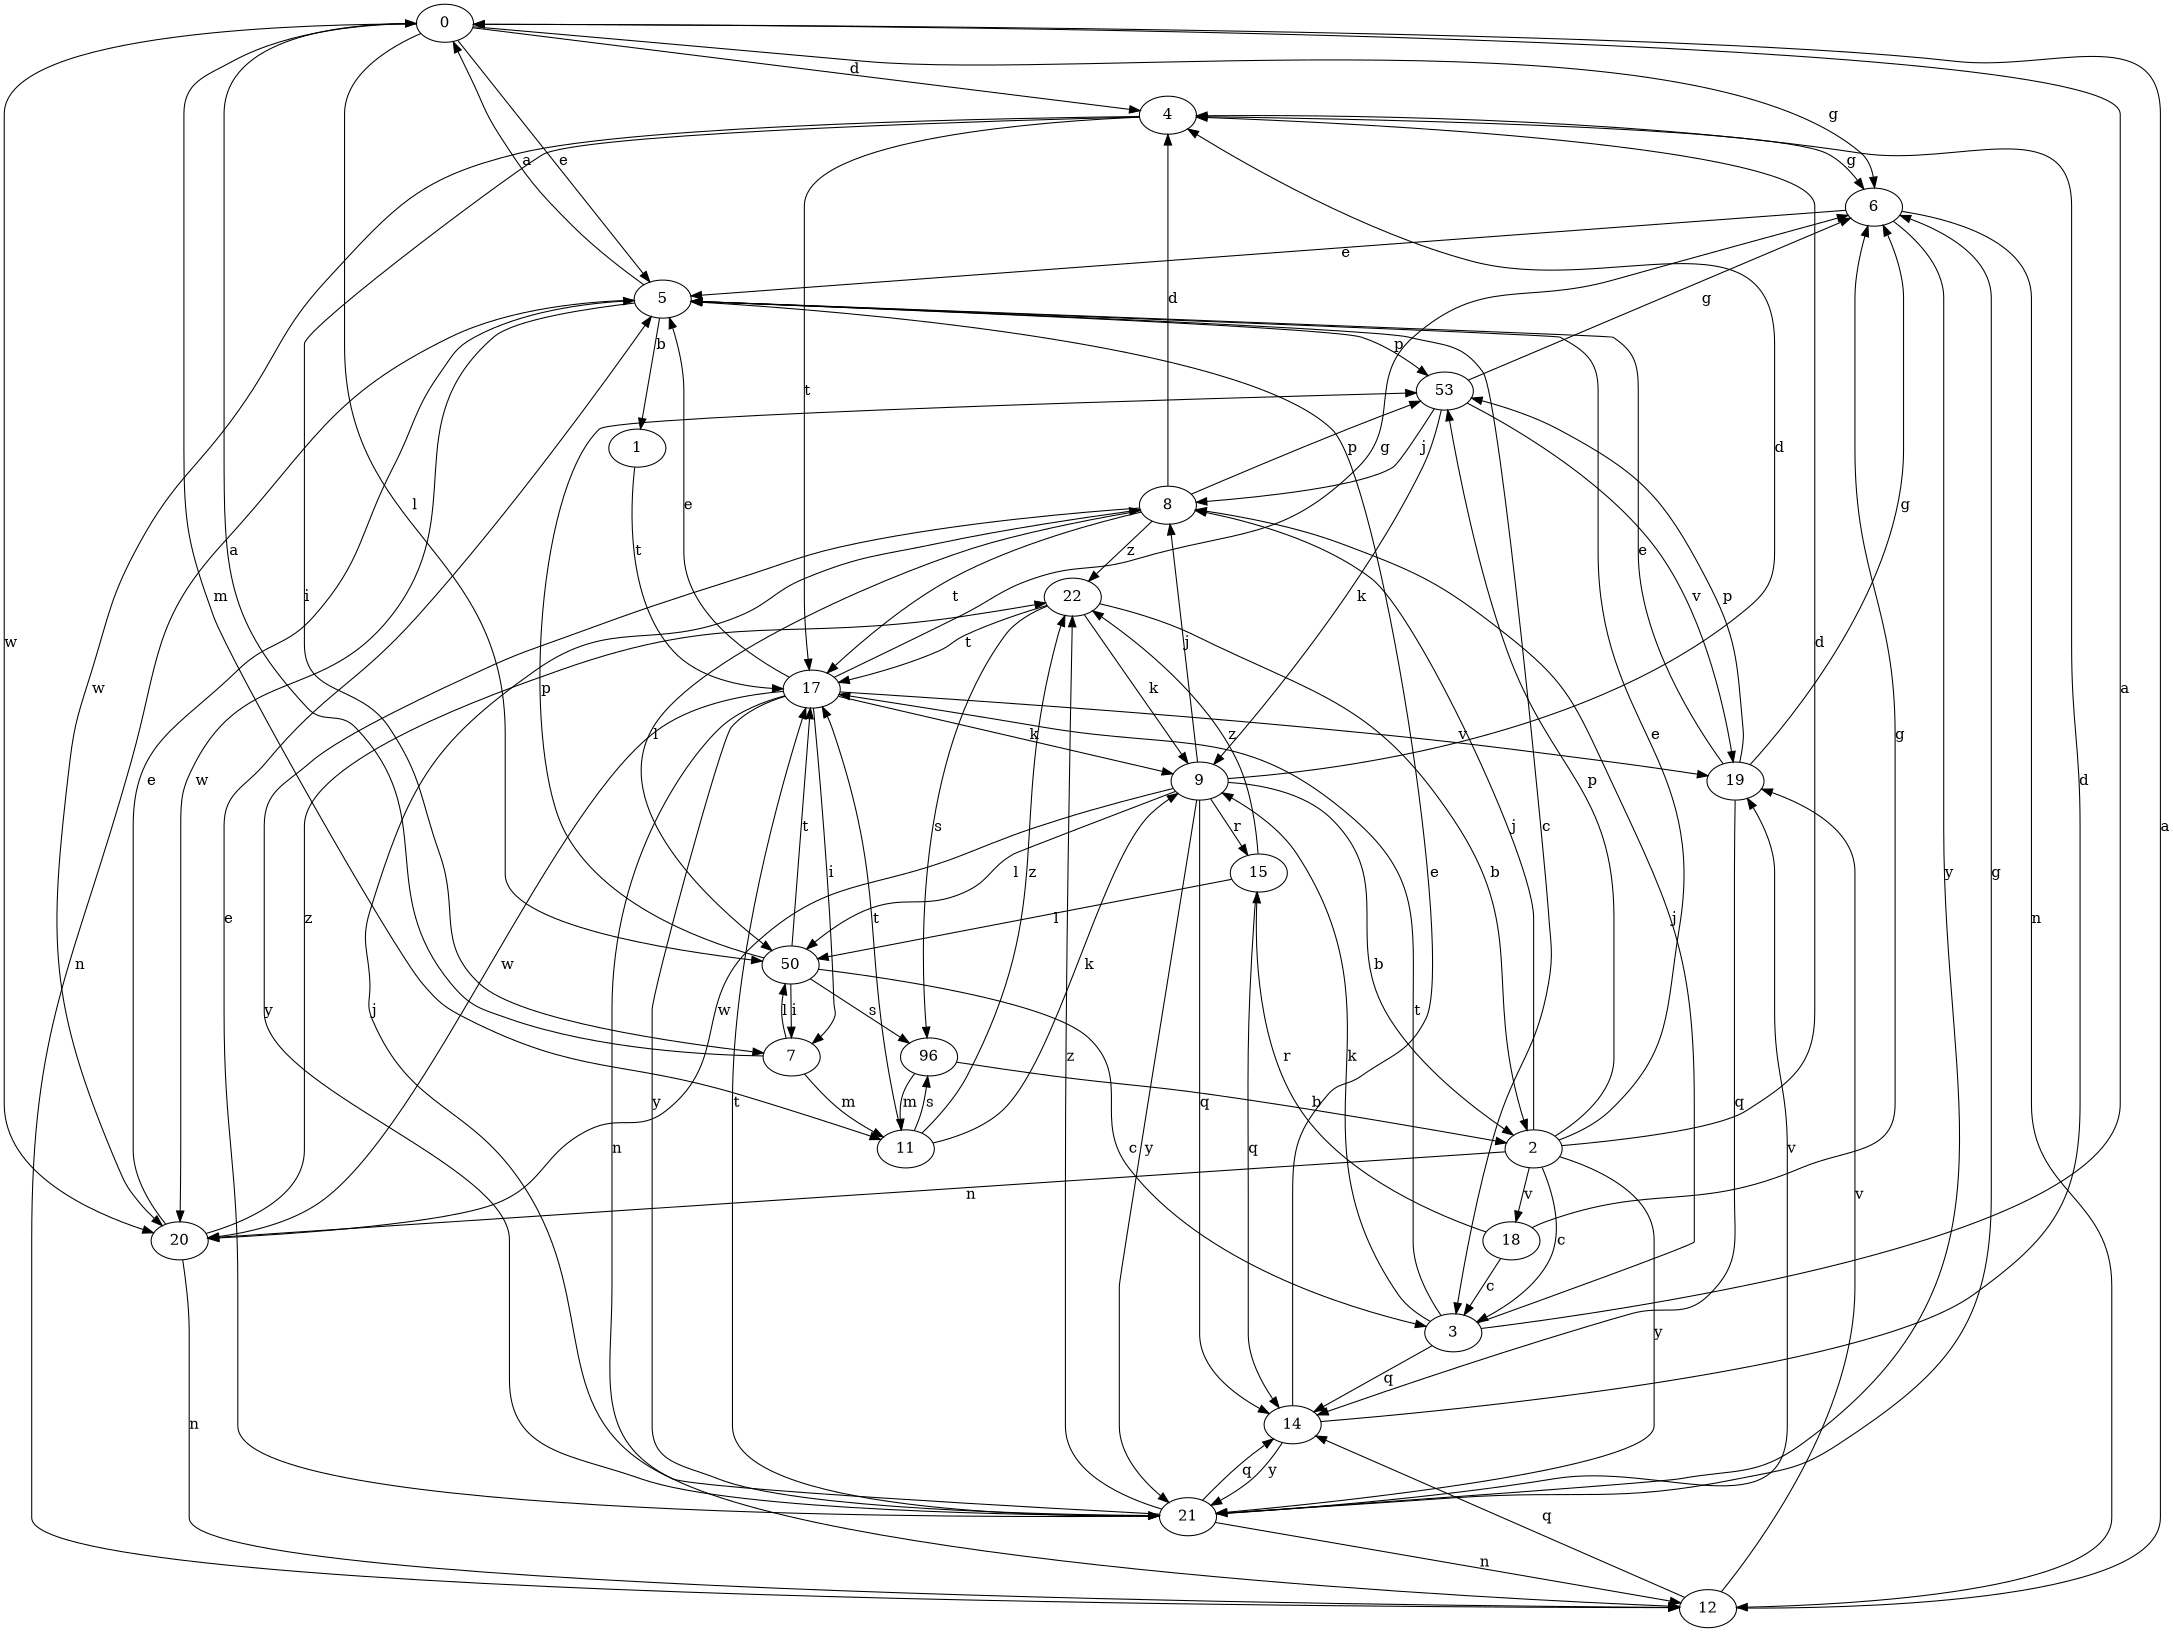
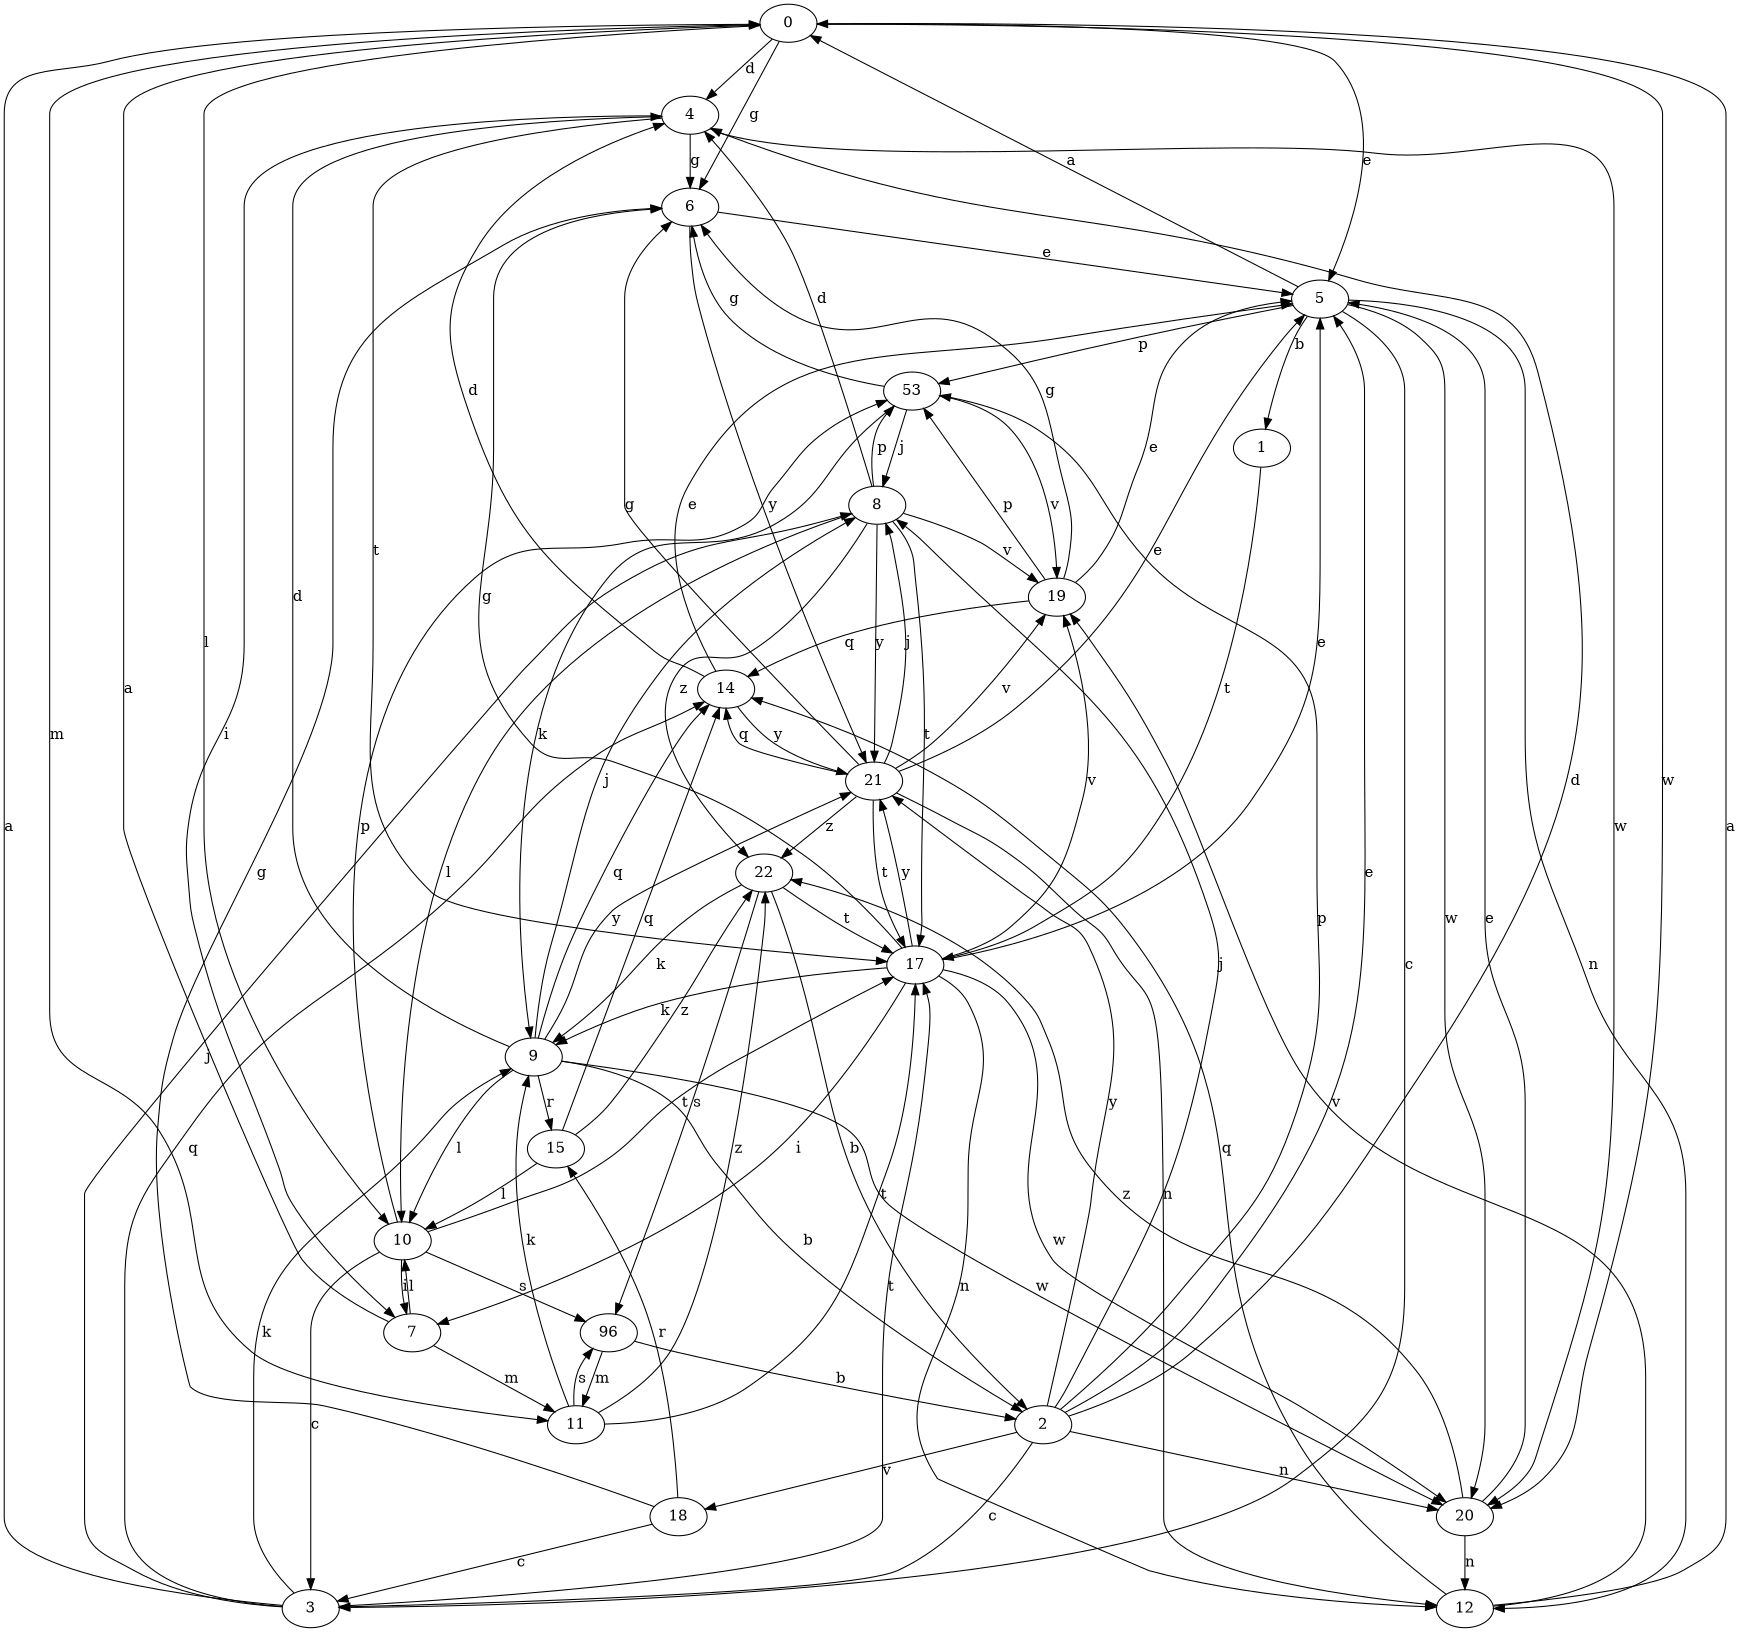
edge "8" -> "19": added, label "v"
node "50": label "50" -> "10"
edge "6" -> "12": removed, label "n"
